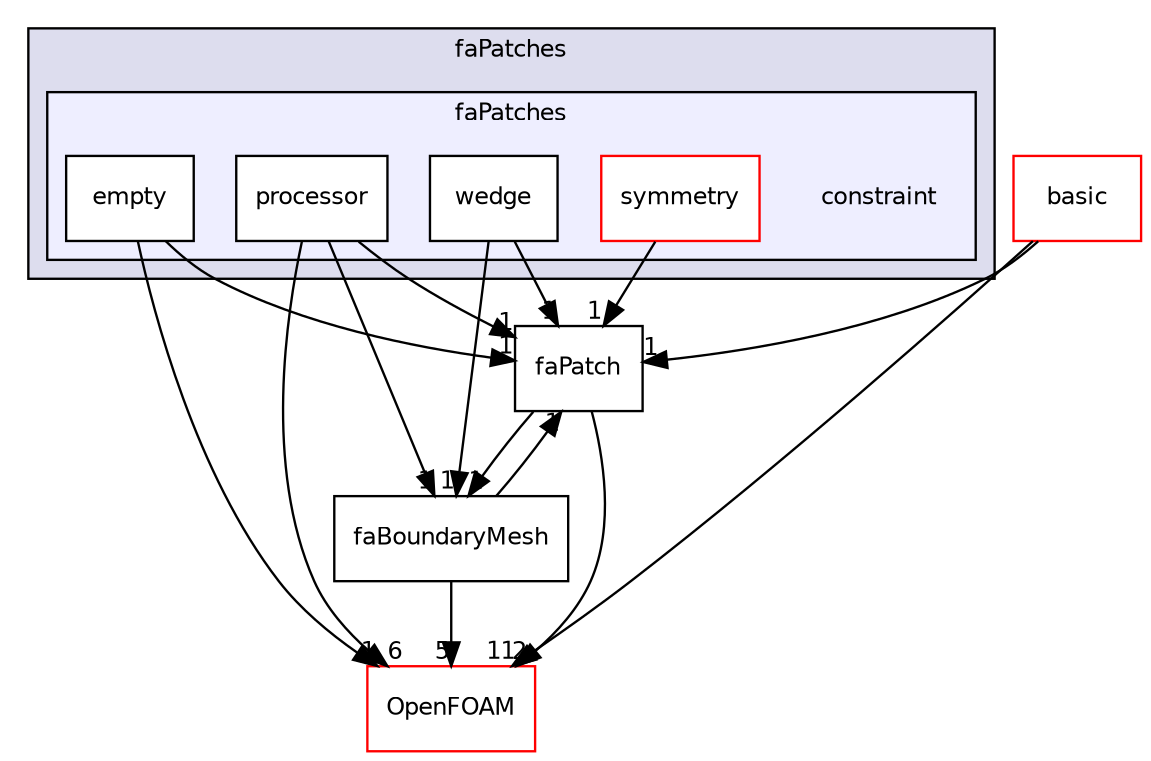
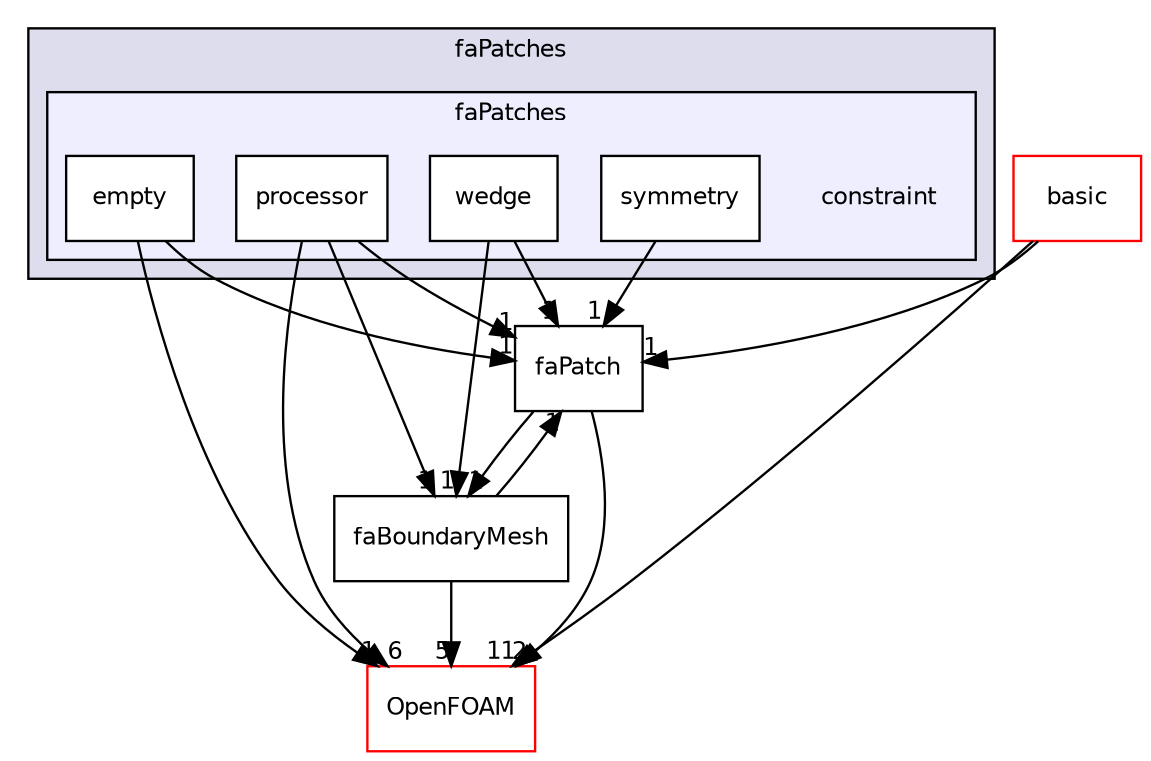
node "symmetry": color red -> black
